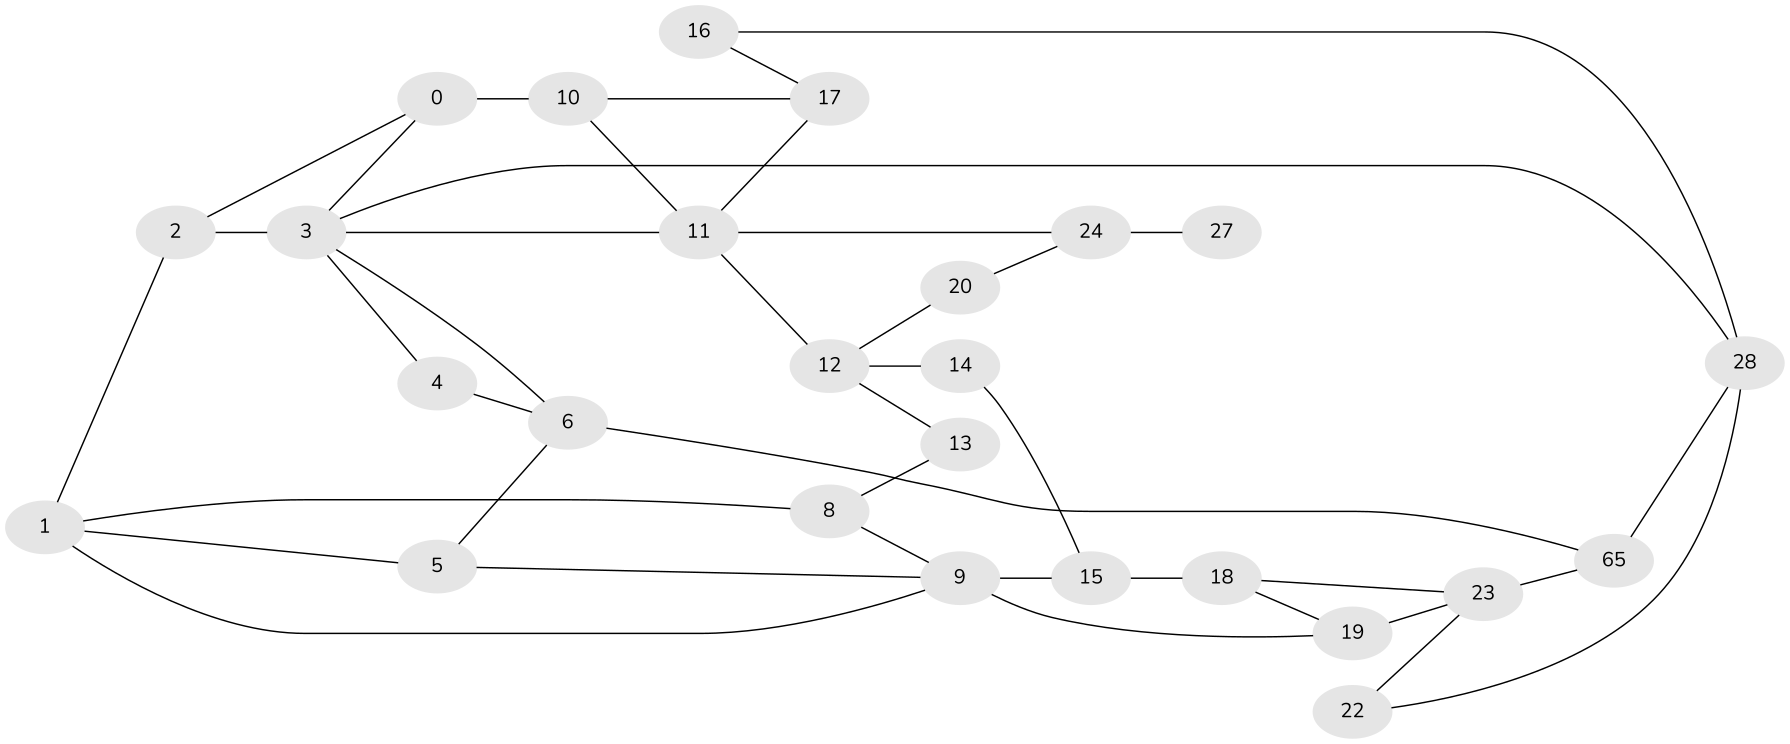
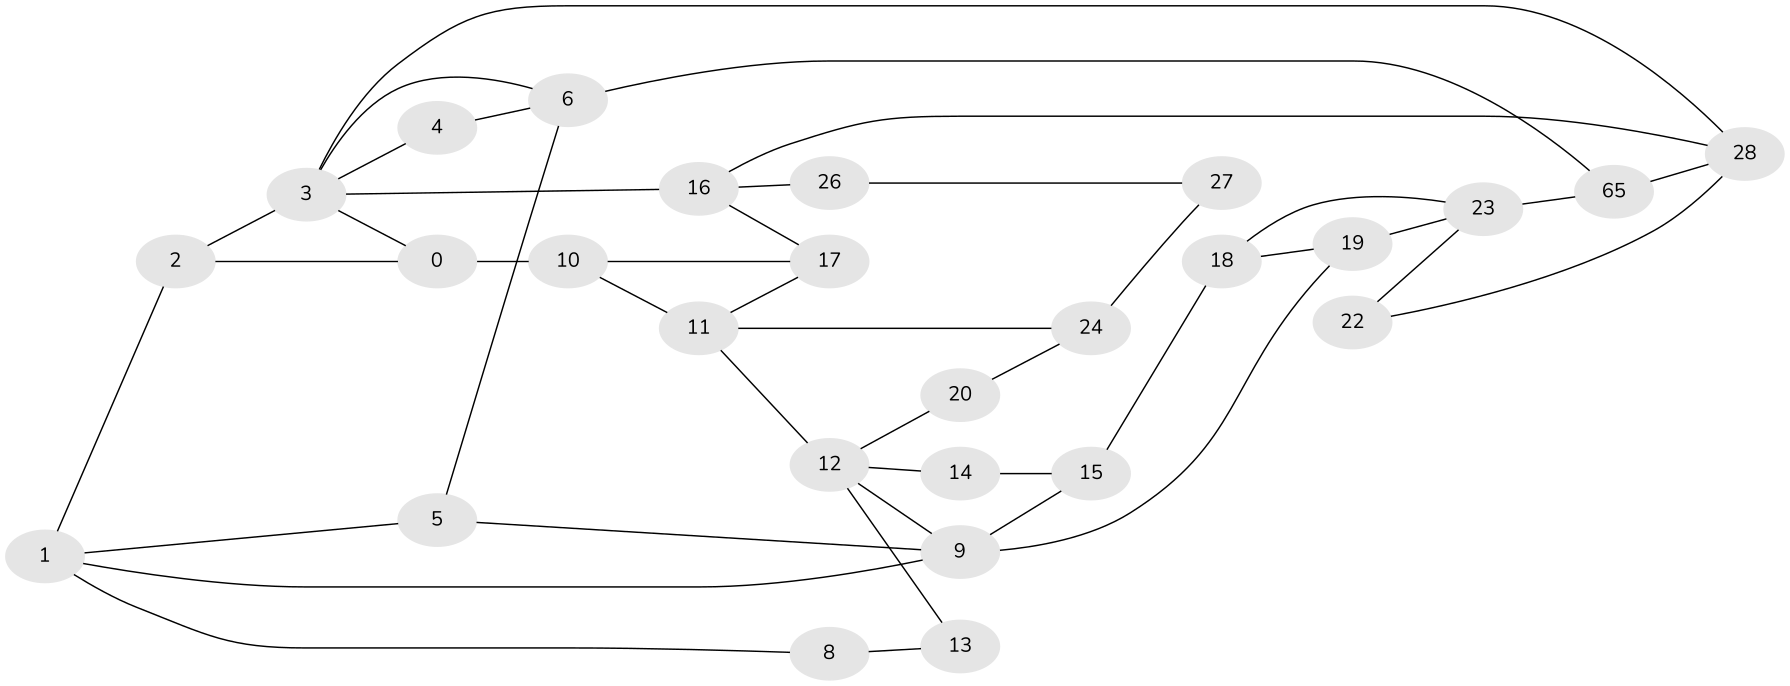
node "26": added
edge "3" -- "11": now "3" -- "16"
edge "8" -- "9": now "12" -- "9"
